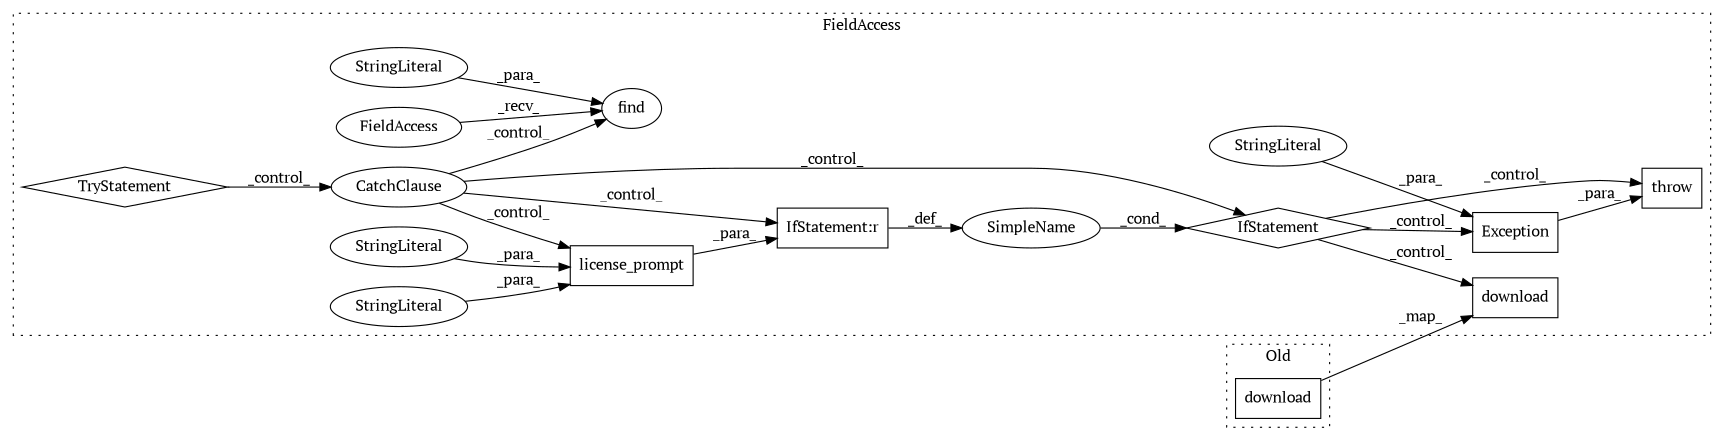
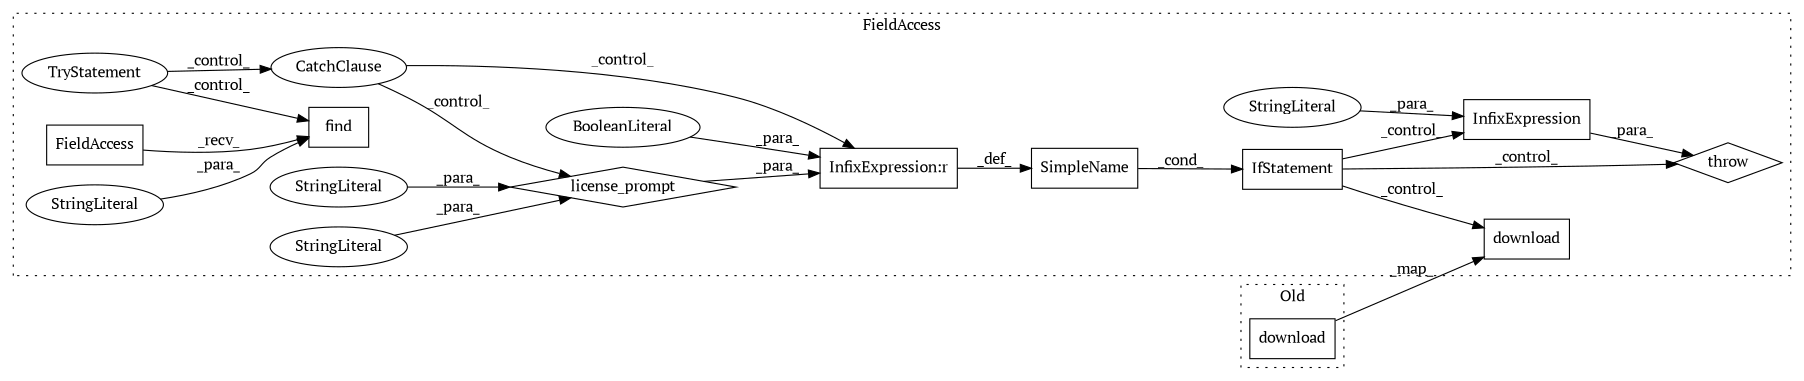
node "find": shape ellipse -> box
node "FieldAccess": shape ellipse -> box
node "BooleanLiteral": added
edge "CatchClause" -> "find": now "TryStatement" -> "find"
edge "CatchClause" -> "IfStatement": removed, label "_control_"
node "TryStatement": shape diamond -> ellipse
node "throw": shape box -> diamond
node "IfStatement:r": label "IfStatement:r" -> "InfixExpression:r"
node "SimpleName": shape ellipse -> box
node "IfStatement": shape diamond -> box
node "Exception": label "Exception" -> "InfixExpression"
node "license_prompt": shape box -> diamond
